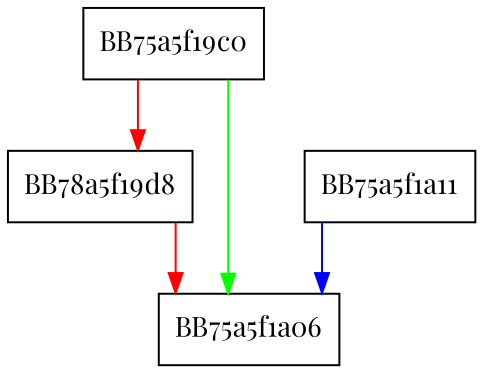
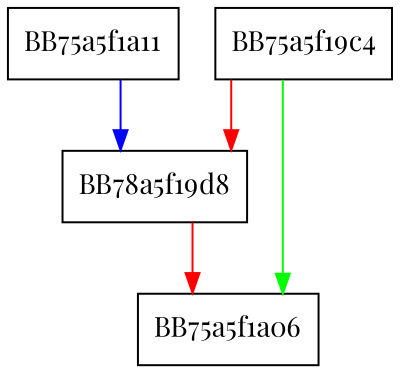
node "BB75a5f19c0": label "BB75a5f19c0" -> "BB75a5f19c4"
edge "BB75a5f1a11" -> "BB75a5f1a06": now "BB75a5f1a11" -> "BB78a5f19d8"
